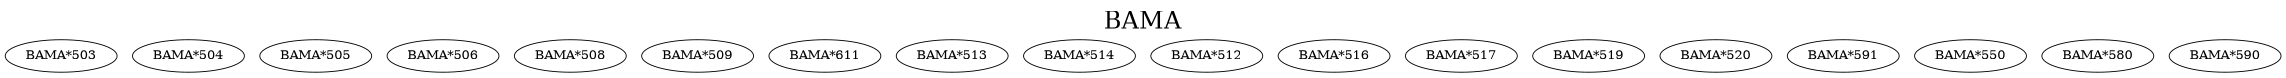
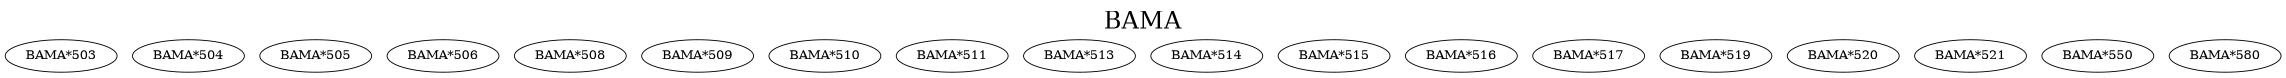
node "BAMA*611": label "BAMA*611" -> "BAMA*511"
node "BAMA*510": added
node "BAMA*512": label "BAMA*512" -> "BAMA*515"
node "BAMA*591": label "BAMA*591" -> "BAMA*521"
node "BAMA*590": removed
